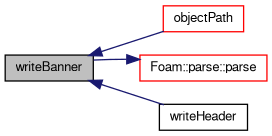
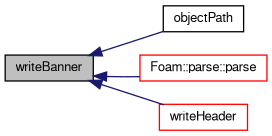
node "objectPath": color red -> black
edge "writeBanner" -> "Foam::parse::parse": reversed
node "writeHeader": color black -> red
